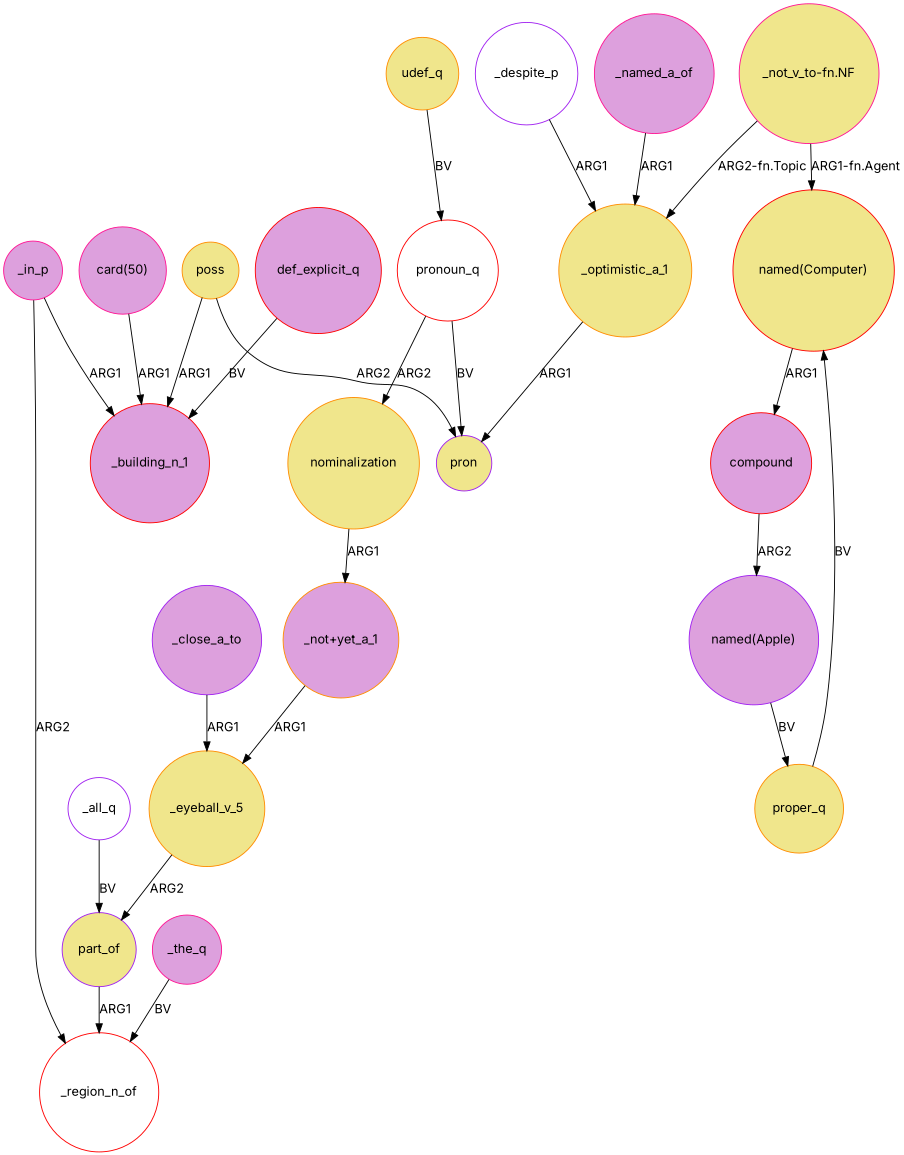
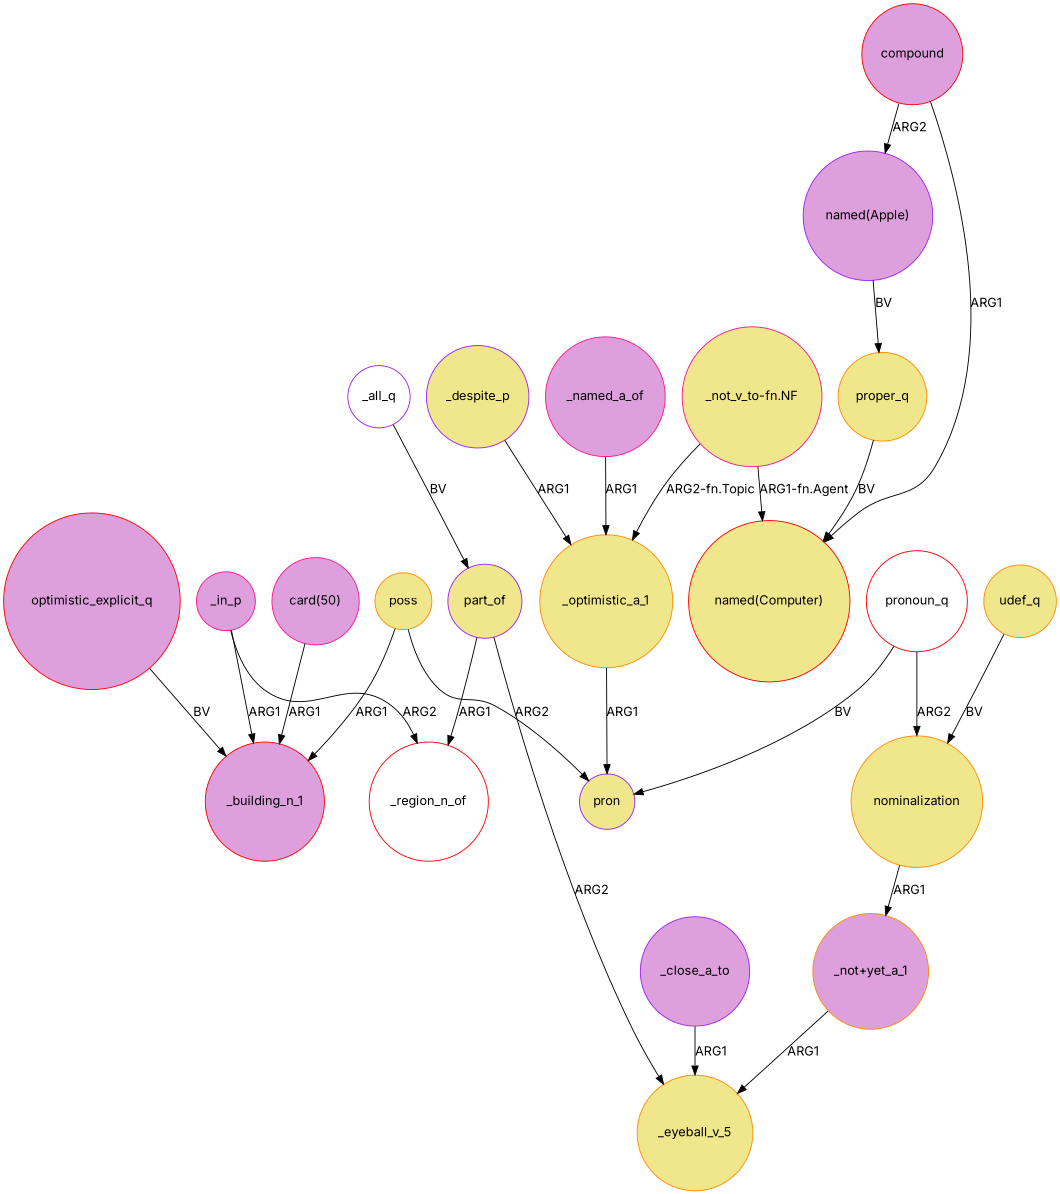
node "_despite_p": fillcolor white -> khaki
edge "udef_q" -> "pronoun_q": now "udef_q" -> "nominalization"
node "def_explicit_q": label "def_explicit_q" -> "optimistic_explicit_q"
edge "named(Computer)" -> "compound": reversed
edge "_eyeball_v_5" -> "part_of": reversed
node "_the_q": removed
